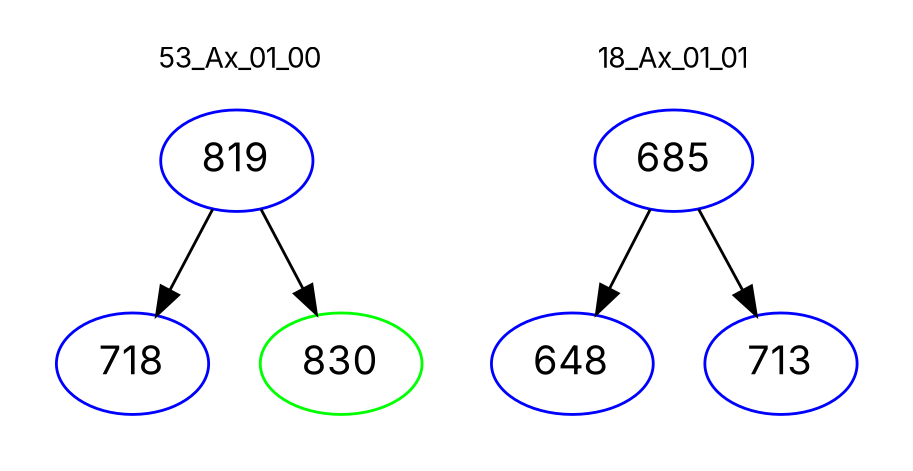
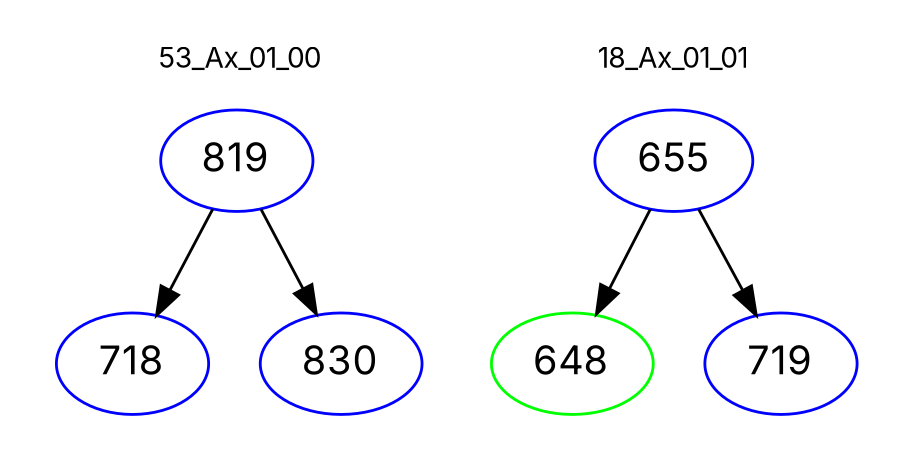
node "685": label "685" -> "655"
node "830": color green -> blue
node "648": color blue -> green
node "713": label "713" -> "719"
